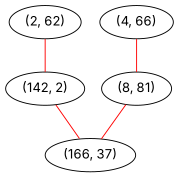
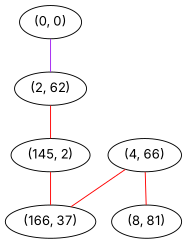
node "(0, 0)": added
node "(142, 2)": label "(142, 2)" -> "(145, 2)"
edge "(8, 81)" -- "(166, 37)": now "(4, 66)" -- "(166, 37)"
